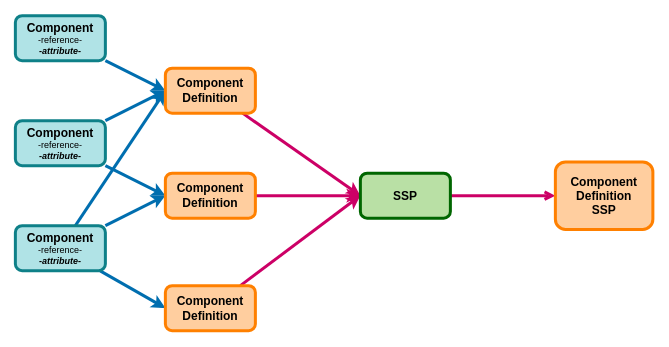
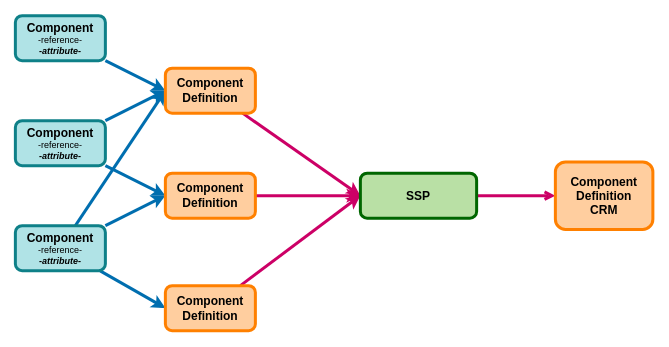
node "SSP": size 90x45 -> 116x45
node "Component Definition SSP": label "Component Definition SSP" -> "Component Definition CRM"
